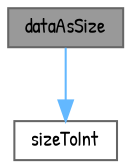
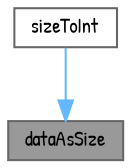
edge "dataAsSize" -> "sizeToInt": reversed
